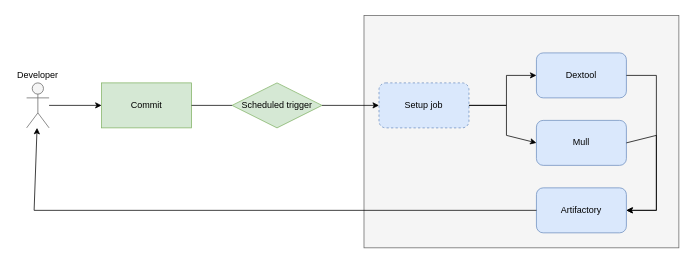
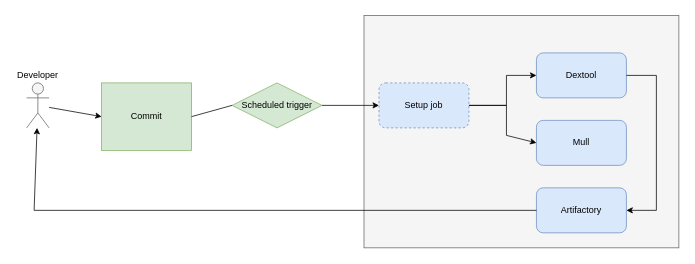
node "Commit": size 90x45 -> 90x68
edge "Mull" -> "Artifactory": removed
